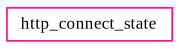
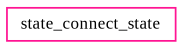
node "http_connect_state": label "http_connect_state" -> "state_connect_state"
